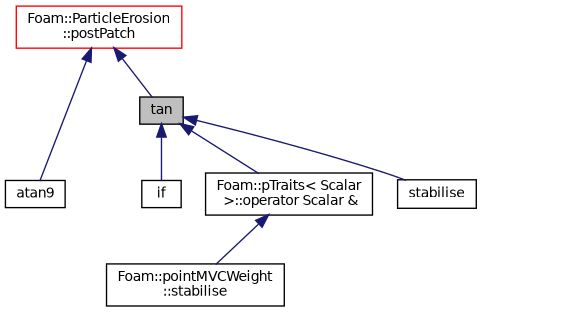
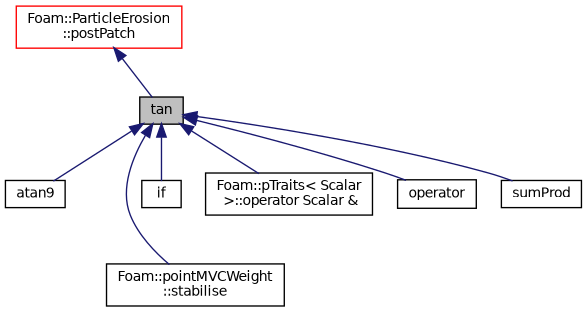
edge "atan9" -> "Foam::ParticleErosion ::postPatch": now "atan9" -> "tan"
node "stabilise": label "stabilise" -> "operator"
node "sumProd": added
edge "Foam::pointMVCWeight ::stabilise" -> "Foam::pTraits< Scalar >::operator Scalar &": now "Foam::pointMVCWeight ::stabilise" -> "tan"
